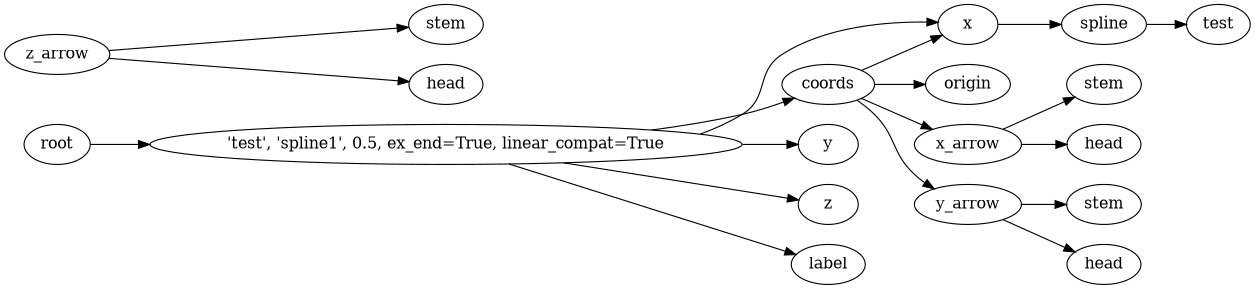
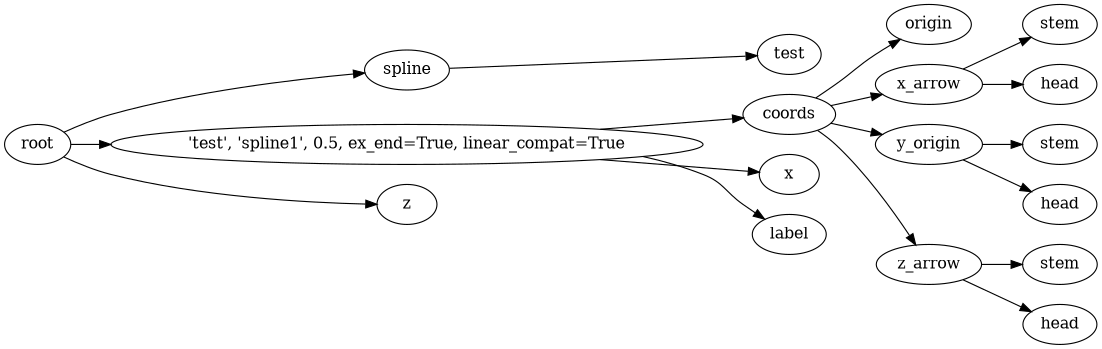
edge "x" -> "spline": now "root" -> "spline"
edge "coords" -> "x": now "coords" -> "z_arrow"
node "y": removed
edge "'test', 'spline1', 0.5, ex_end=True, linear_compat=True" -> "z": now "root" -> "z"
node "y_arrow": label "y_arrow" -> "y_origin"
